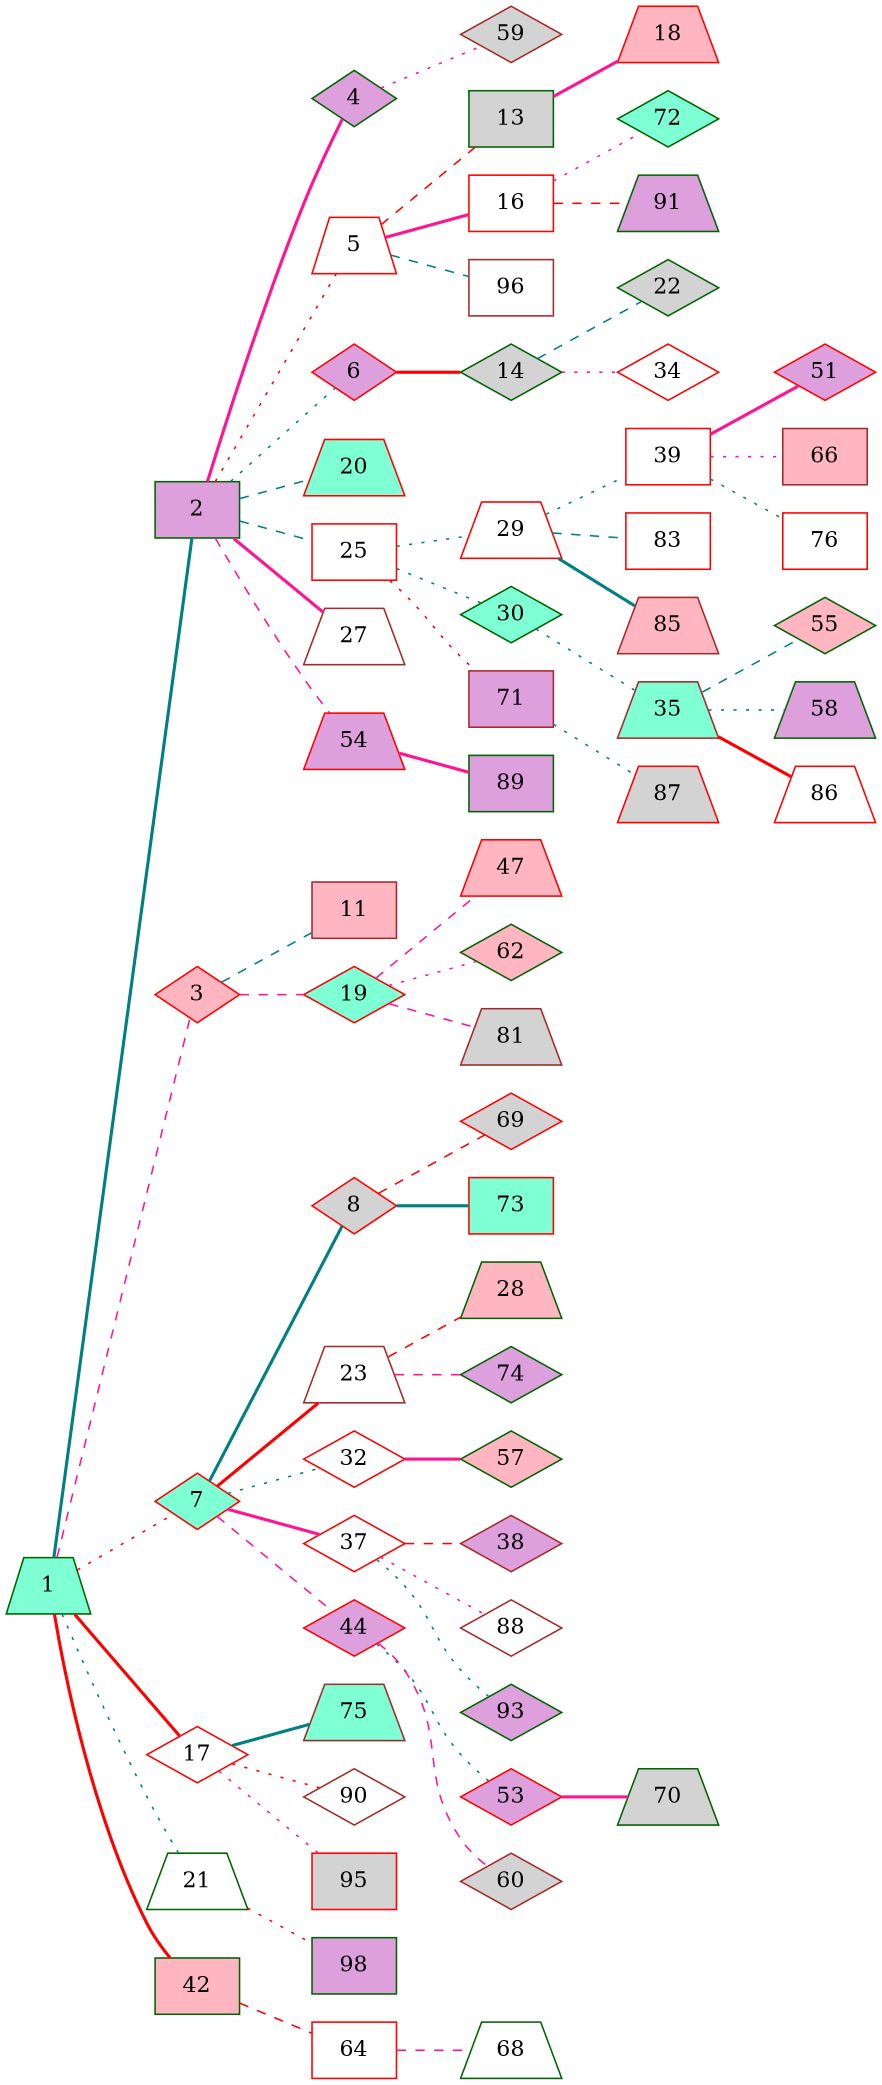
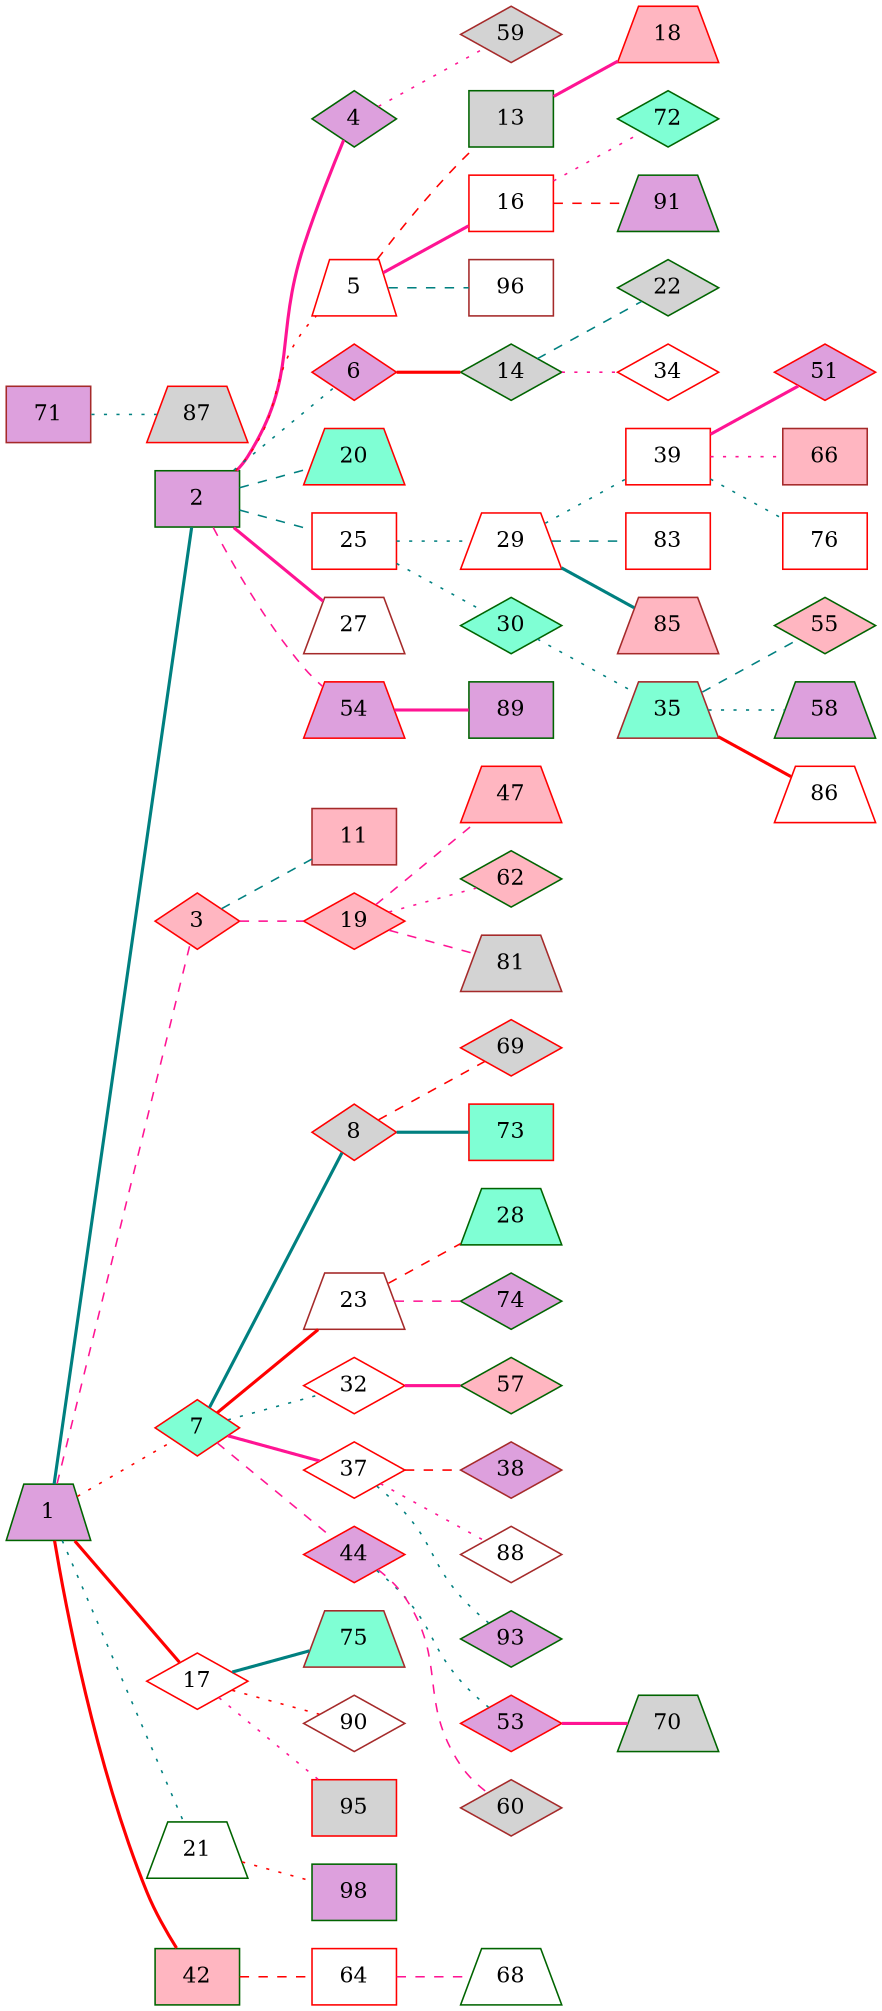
edge "25" -- "71": removed
node "19": fillcolor aquamarine -> lightpink
node "28": fillcolor lightpink -> aquamarine
node "1": fillcolor aquamarine -> plum
